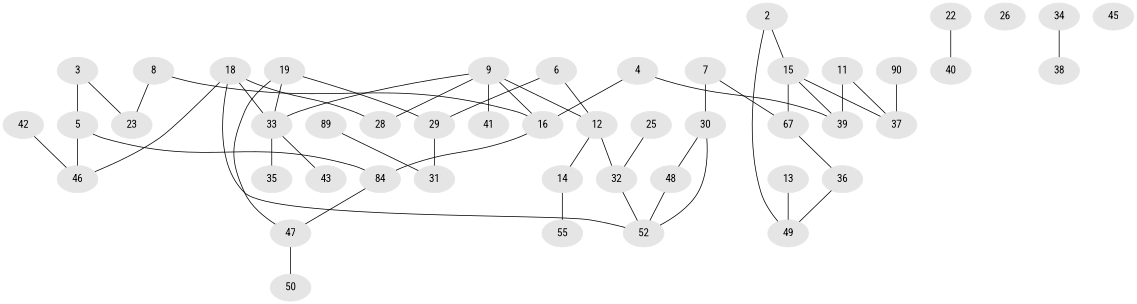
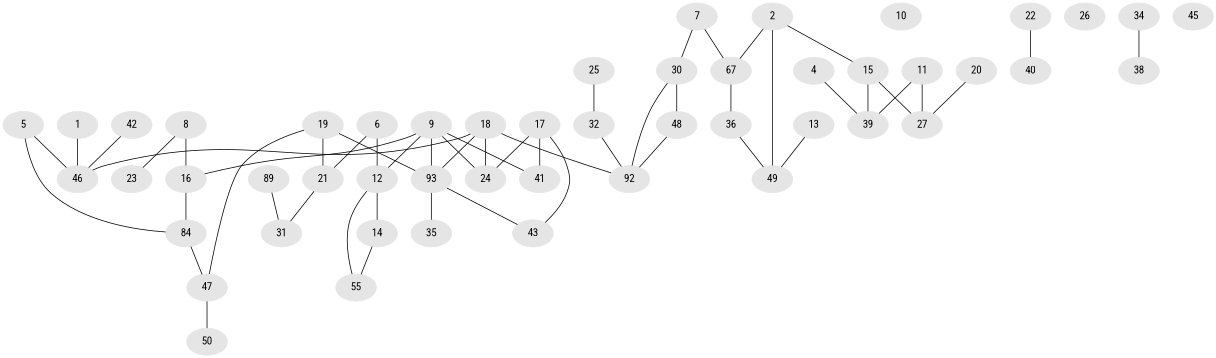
node "10": added
node "3": removed
node "90": label "90" -> "20"
edge "4" -- "16": removed
edge "15" -- "67": now "2" -- "67"
node "1": added
node "33": label "33" -> "93"
node "28": label "28" -> "24"
node "29": label "29" -> "21"
node "17": added
node "37": label "37" -> "27"
edge "12" -- "32": now "12" -- "55"
node "52": label "52" -> "92"
